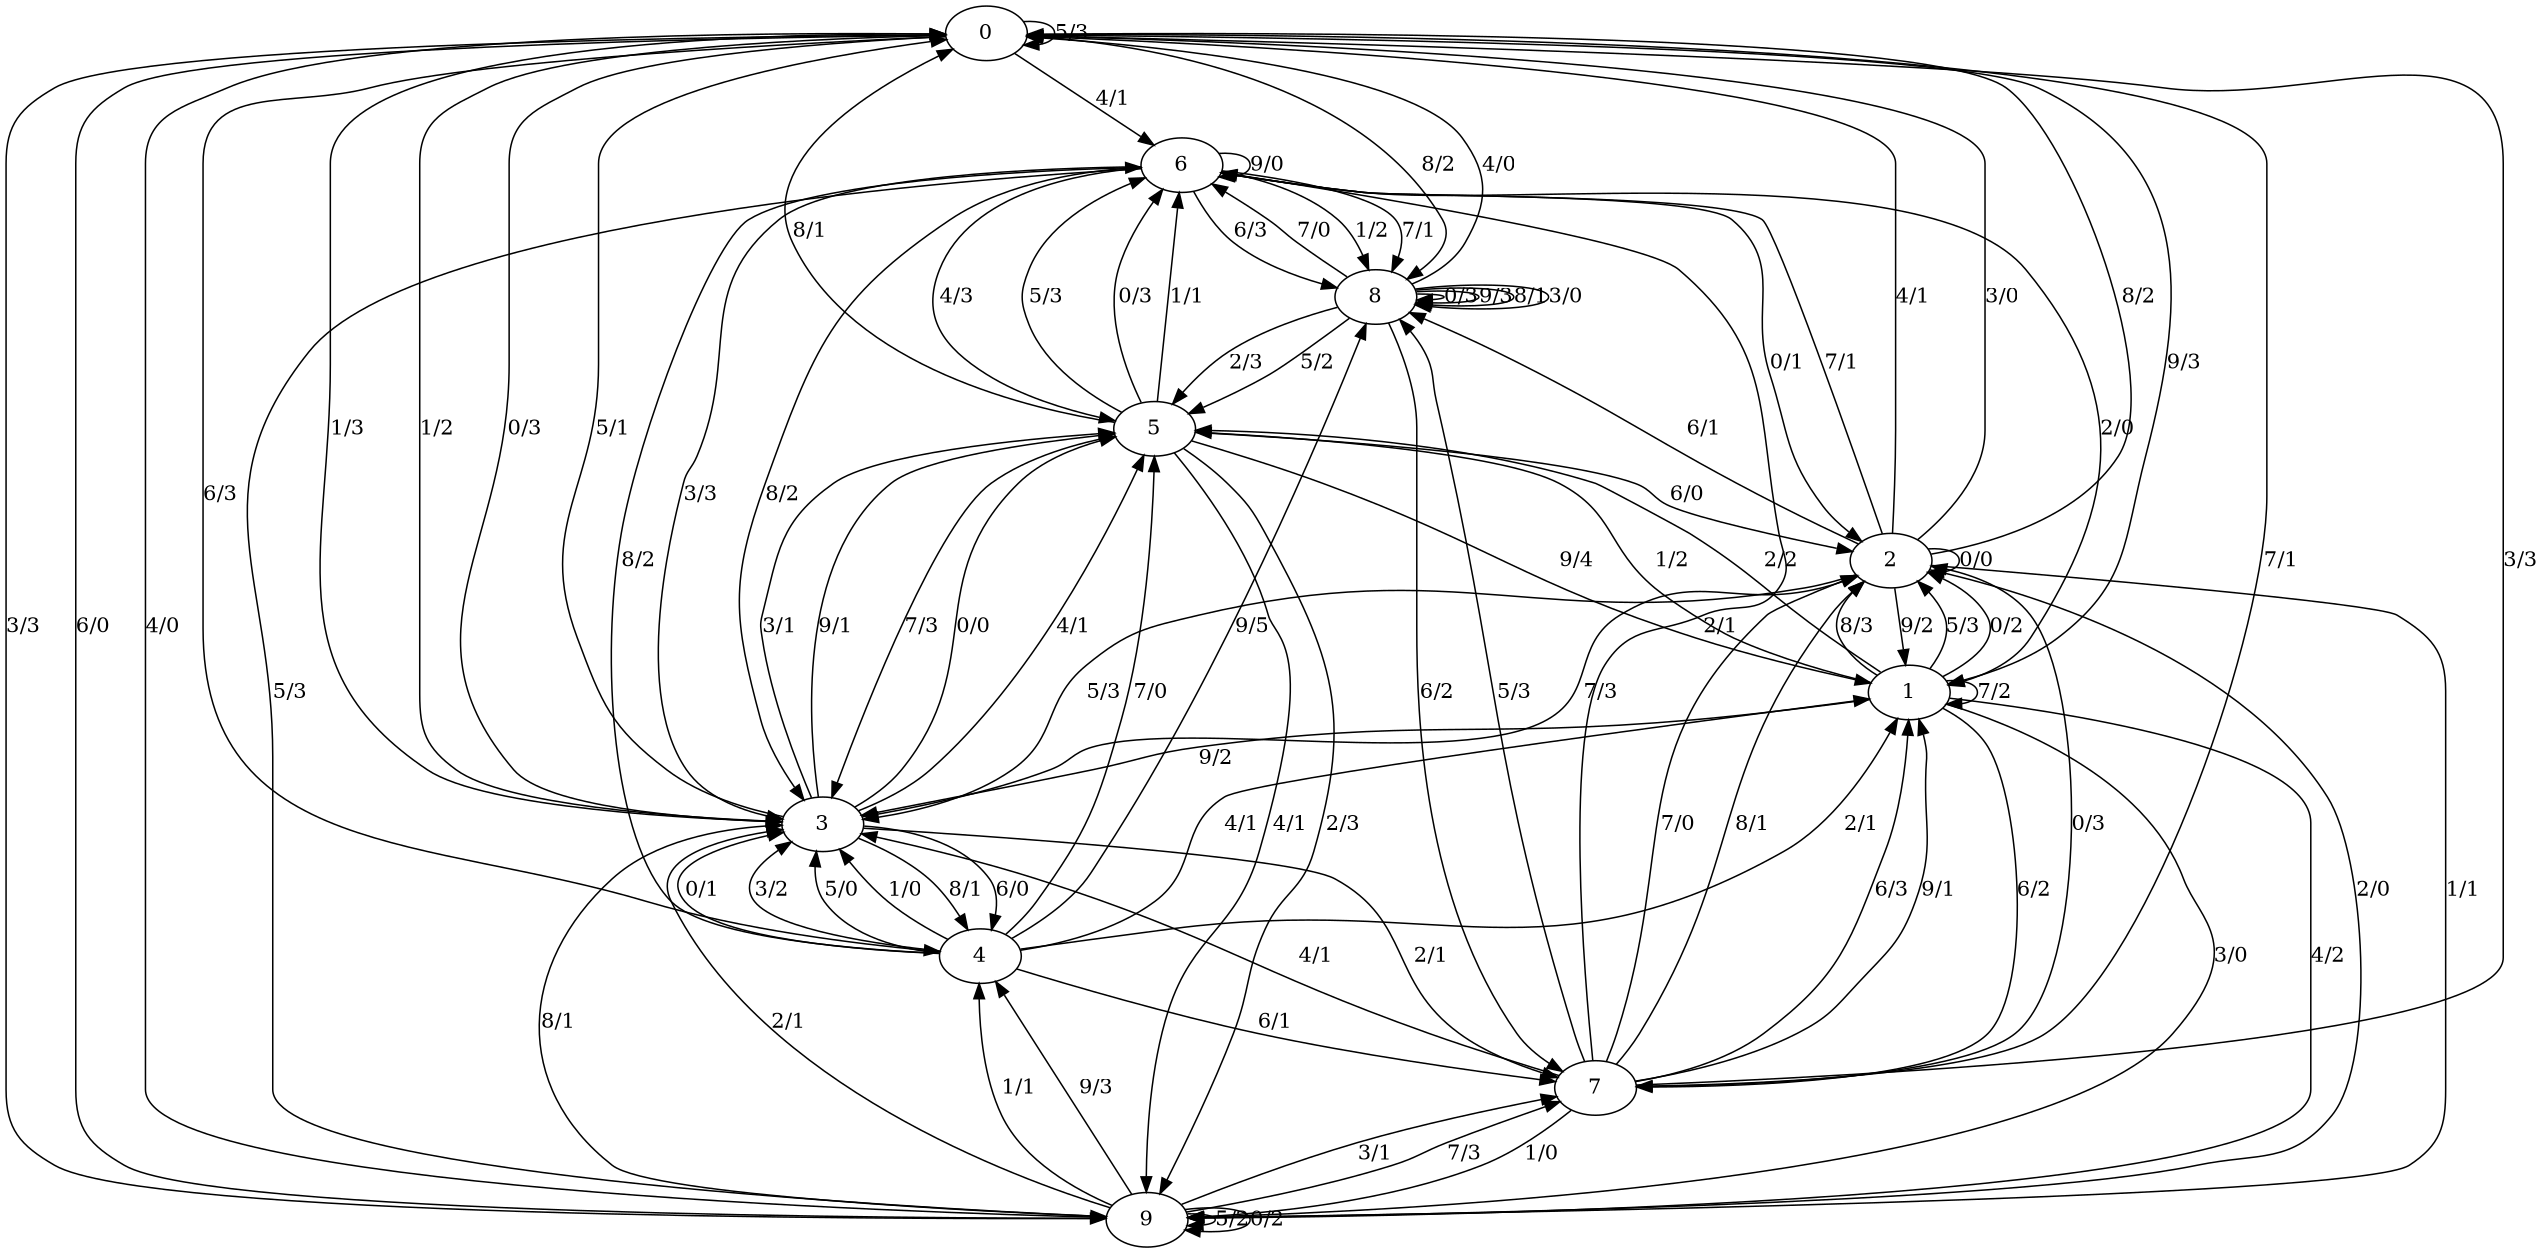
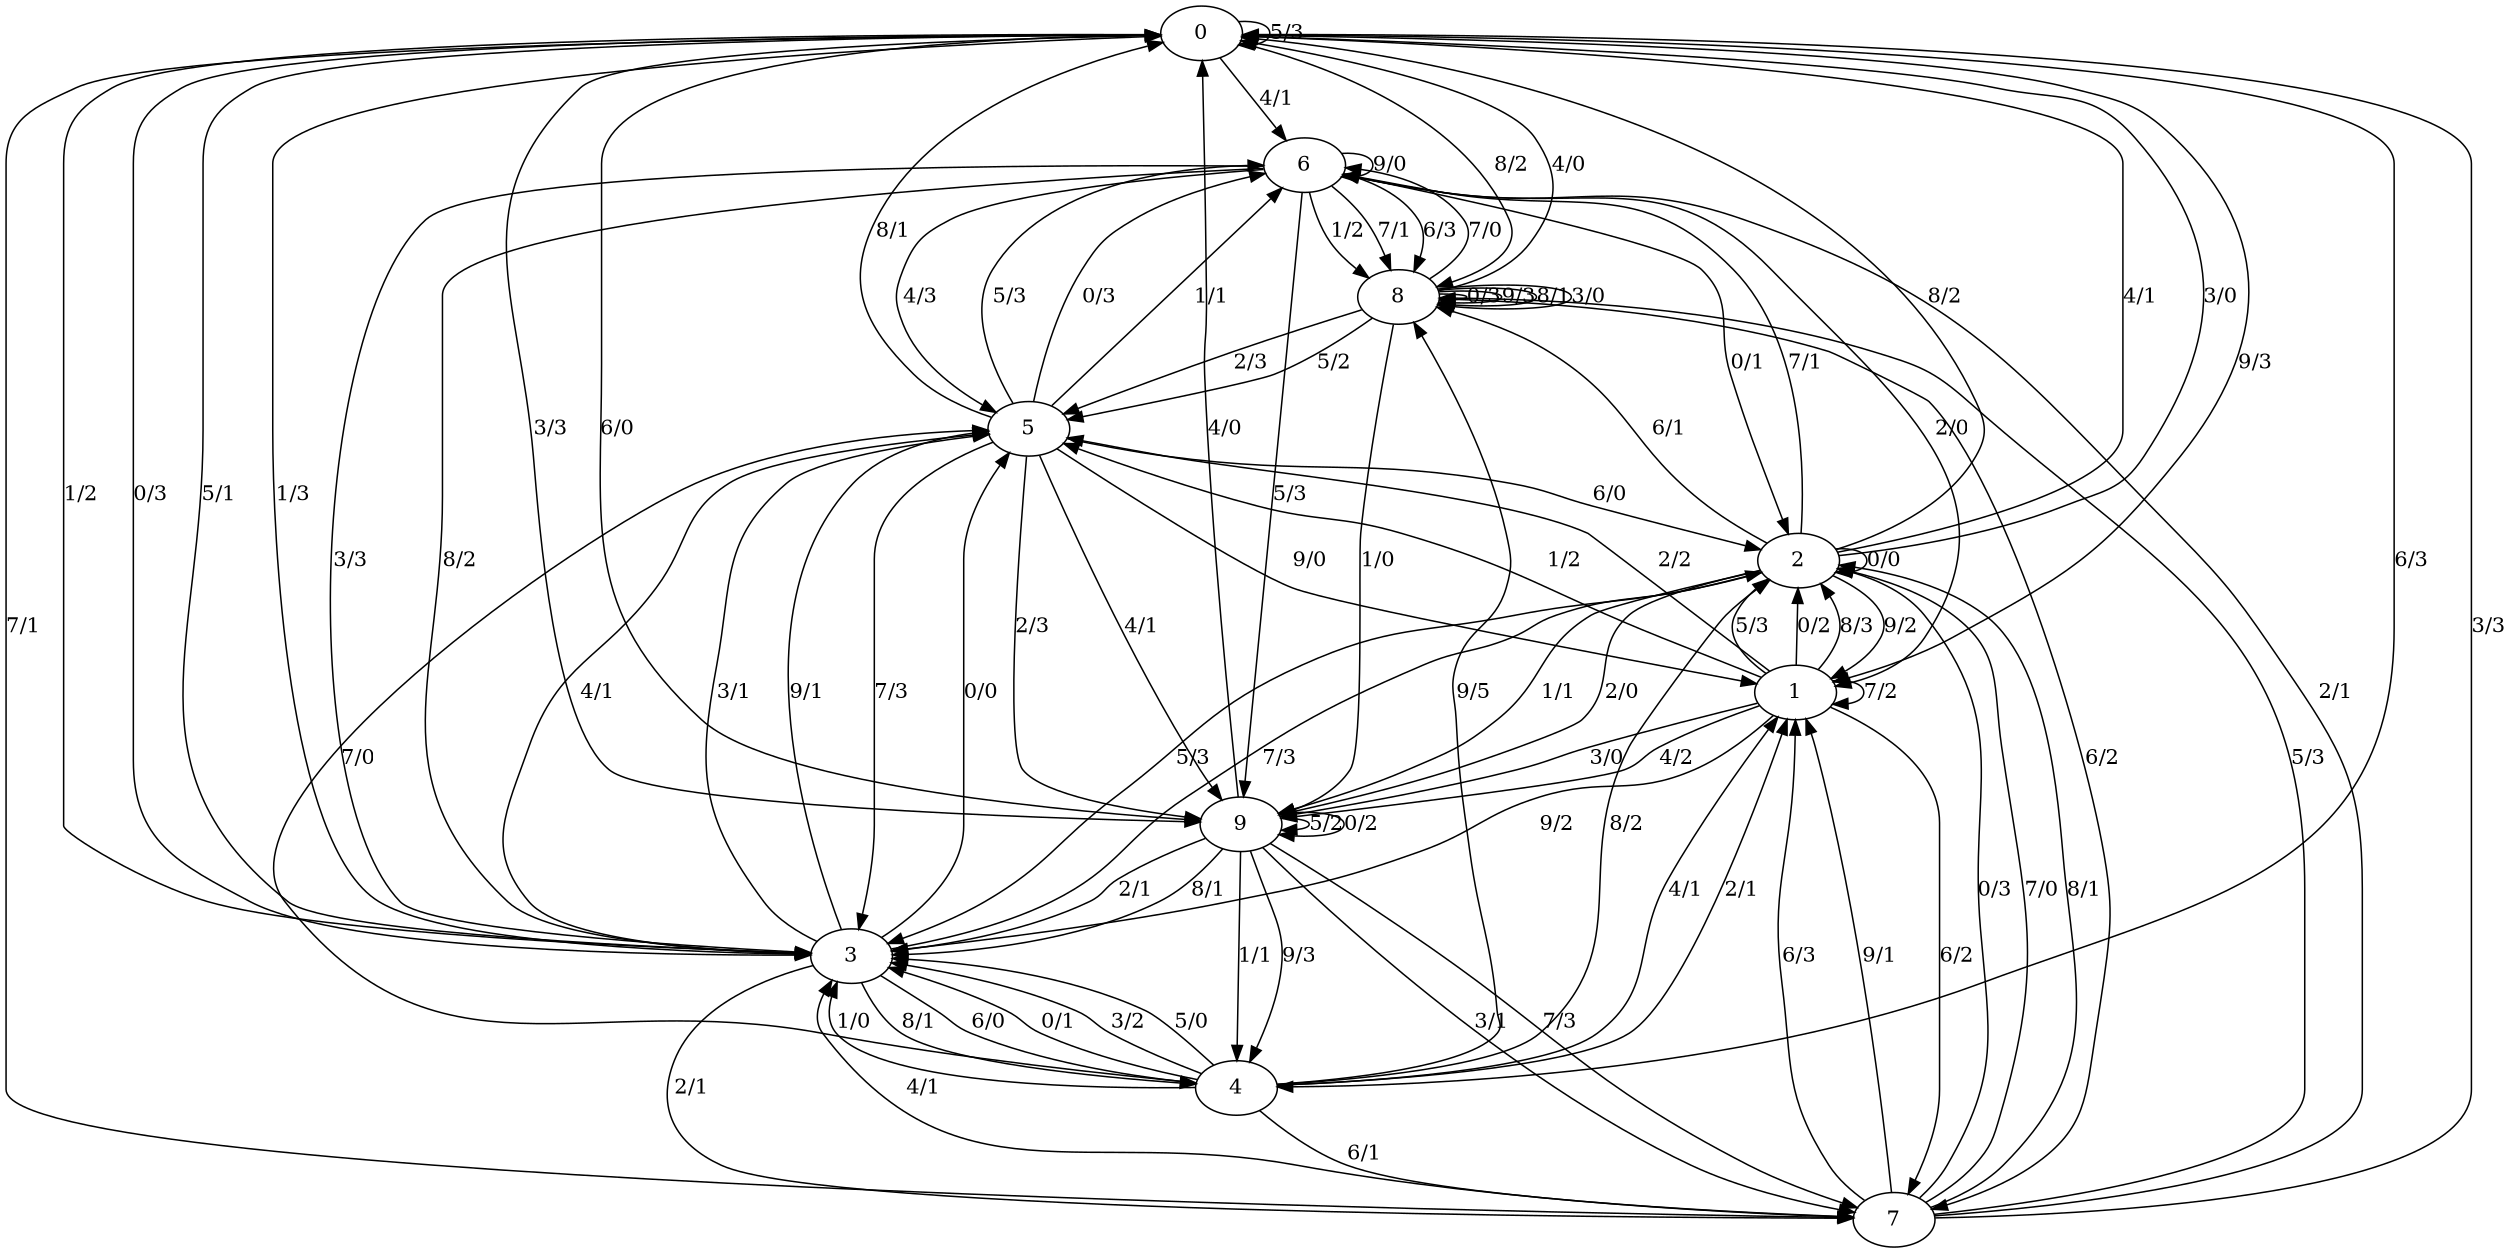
edge "4" -> "6": now "4" -> "2"
edge "5" -> "1": label "9/4" -> "9/0"
edge "7" -> "9": now "8" -> "9"
